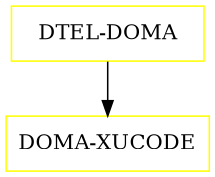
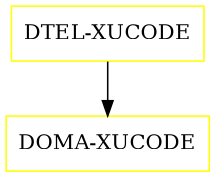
node "DTEL-DOMA": label "DTEL-DOMA" -> "DTEL-XUCODE"
